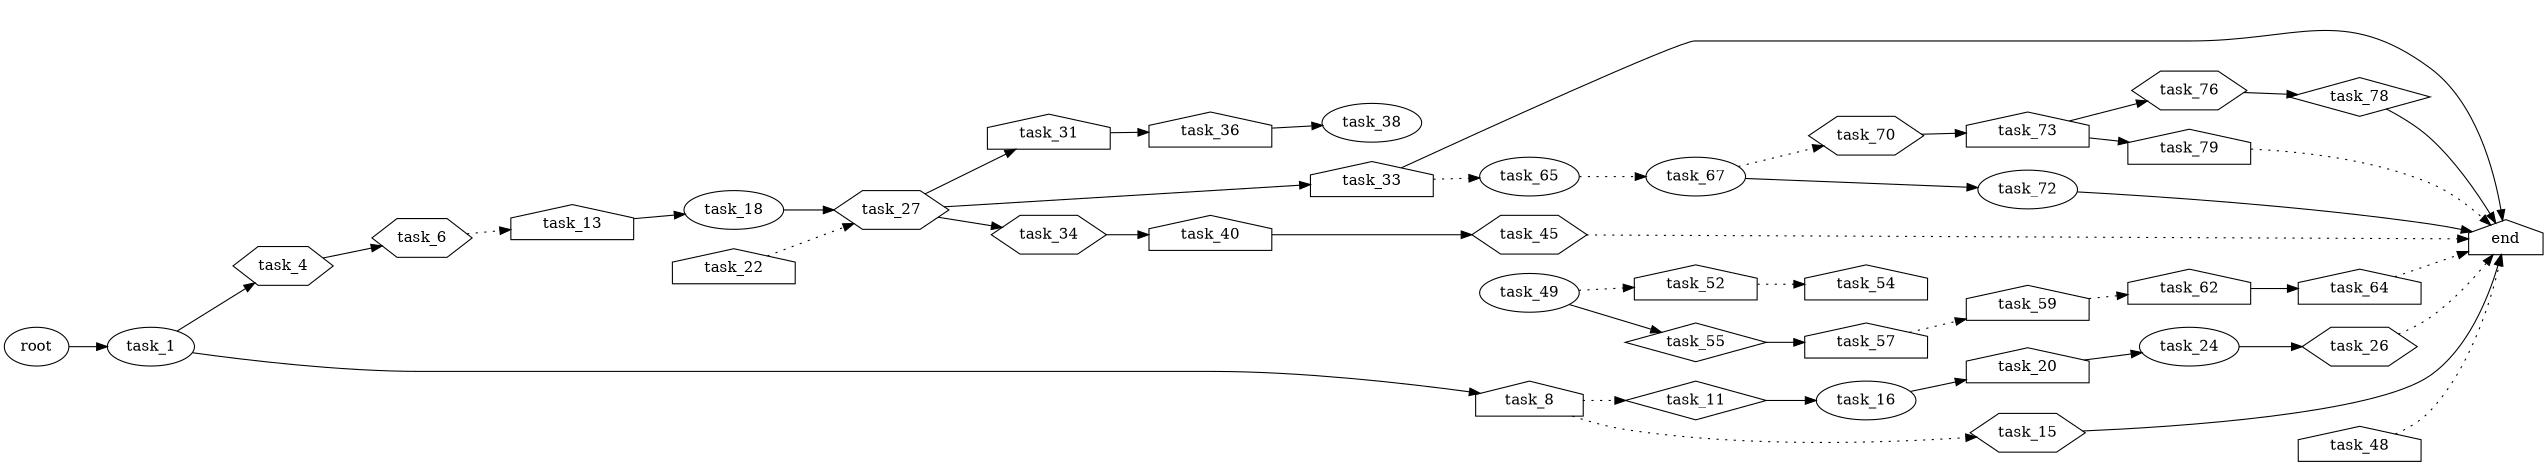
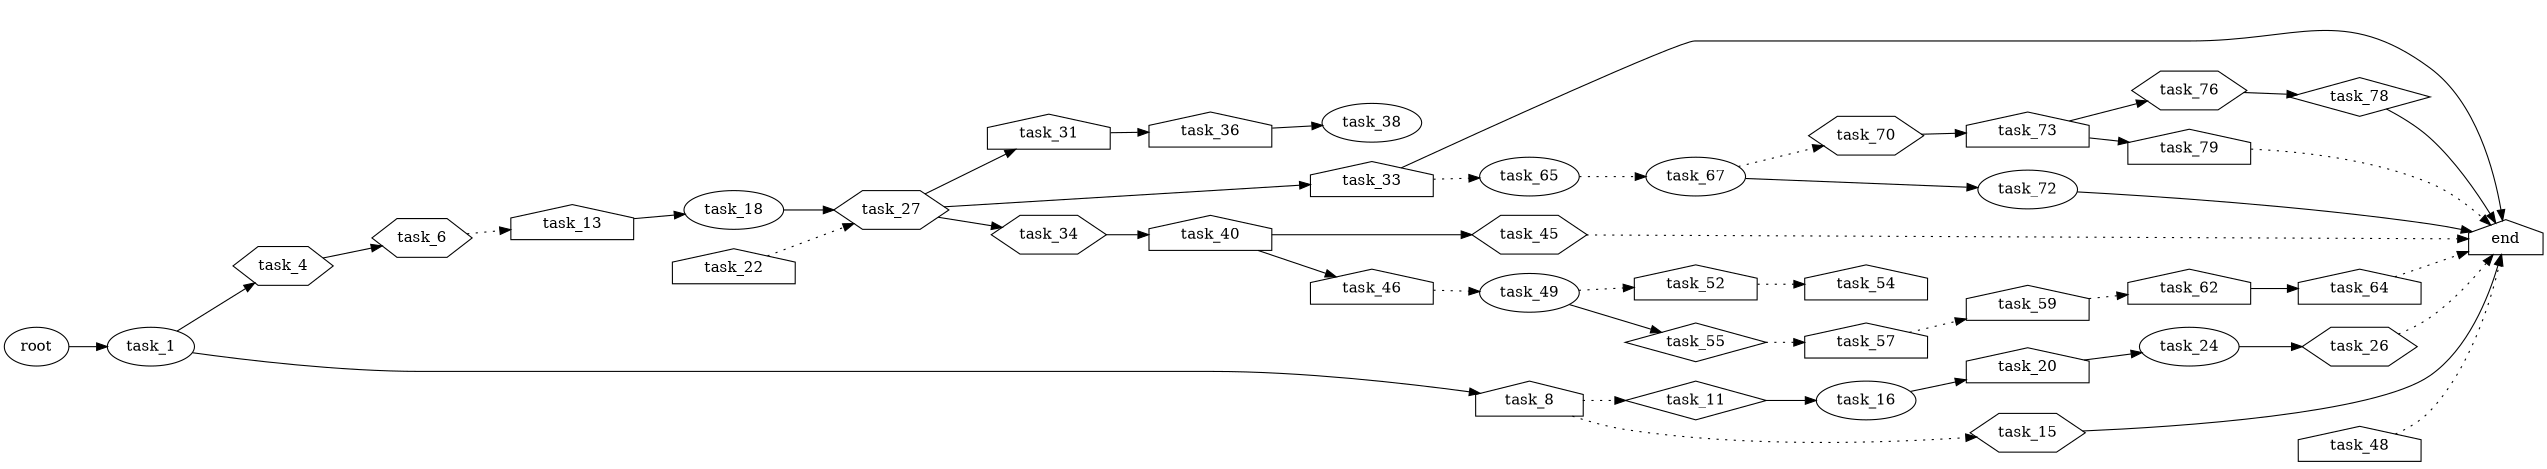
node "task_46": added
edge "task_55" -> "task_57": style solid -> dotted
